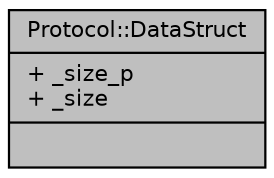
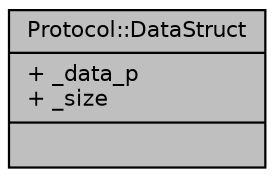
node "Protocol::DataStruct": text "+ _size_p" -> "+ _data_p"
